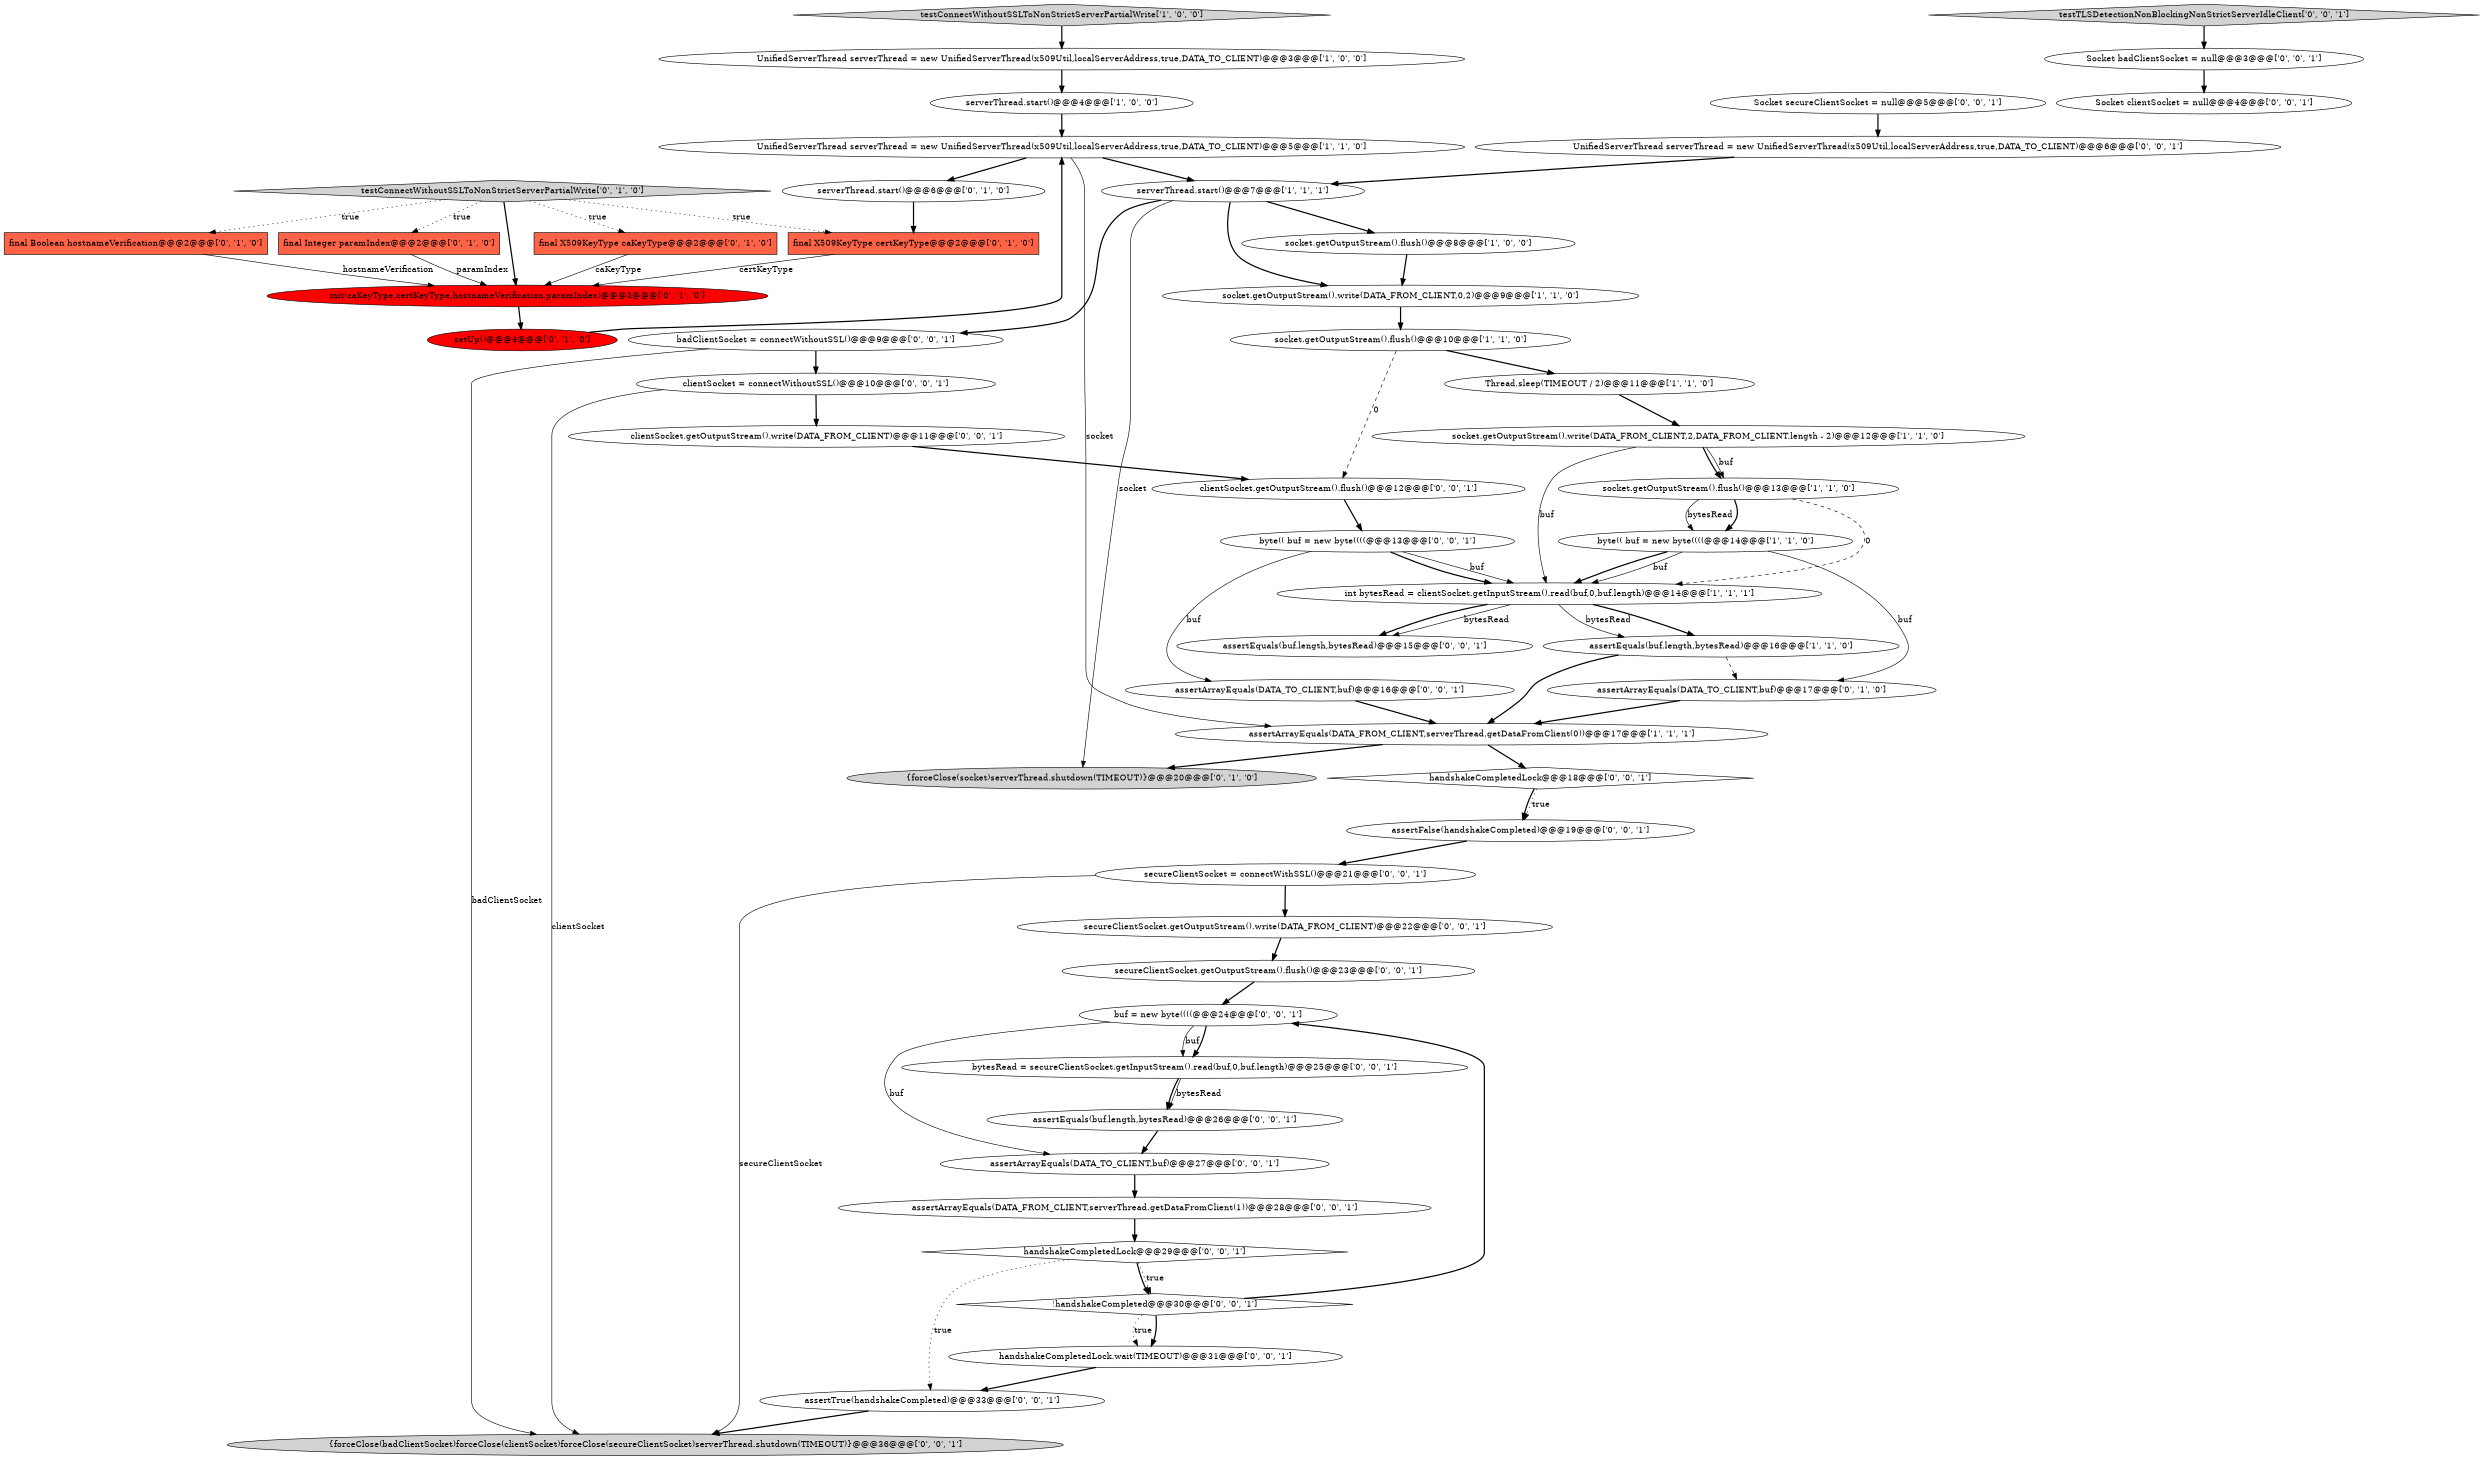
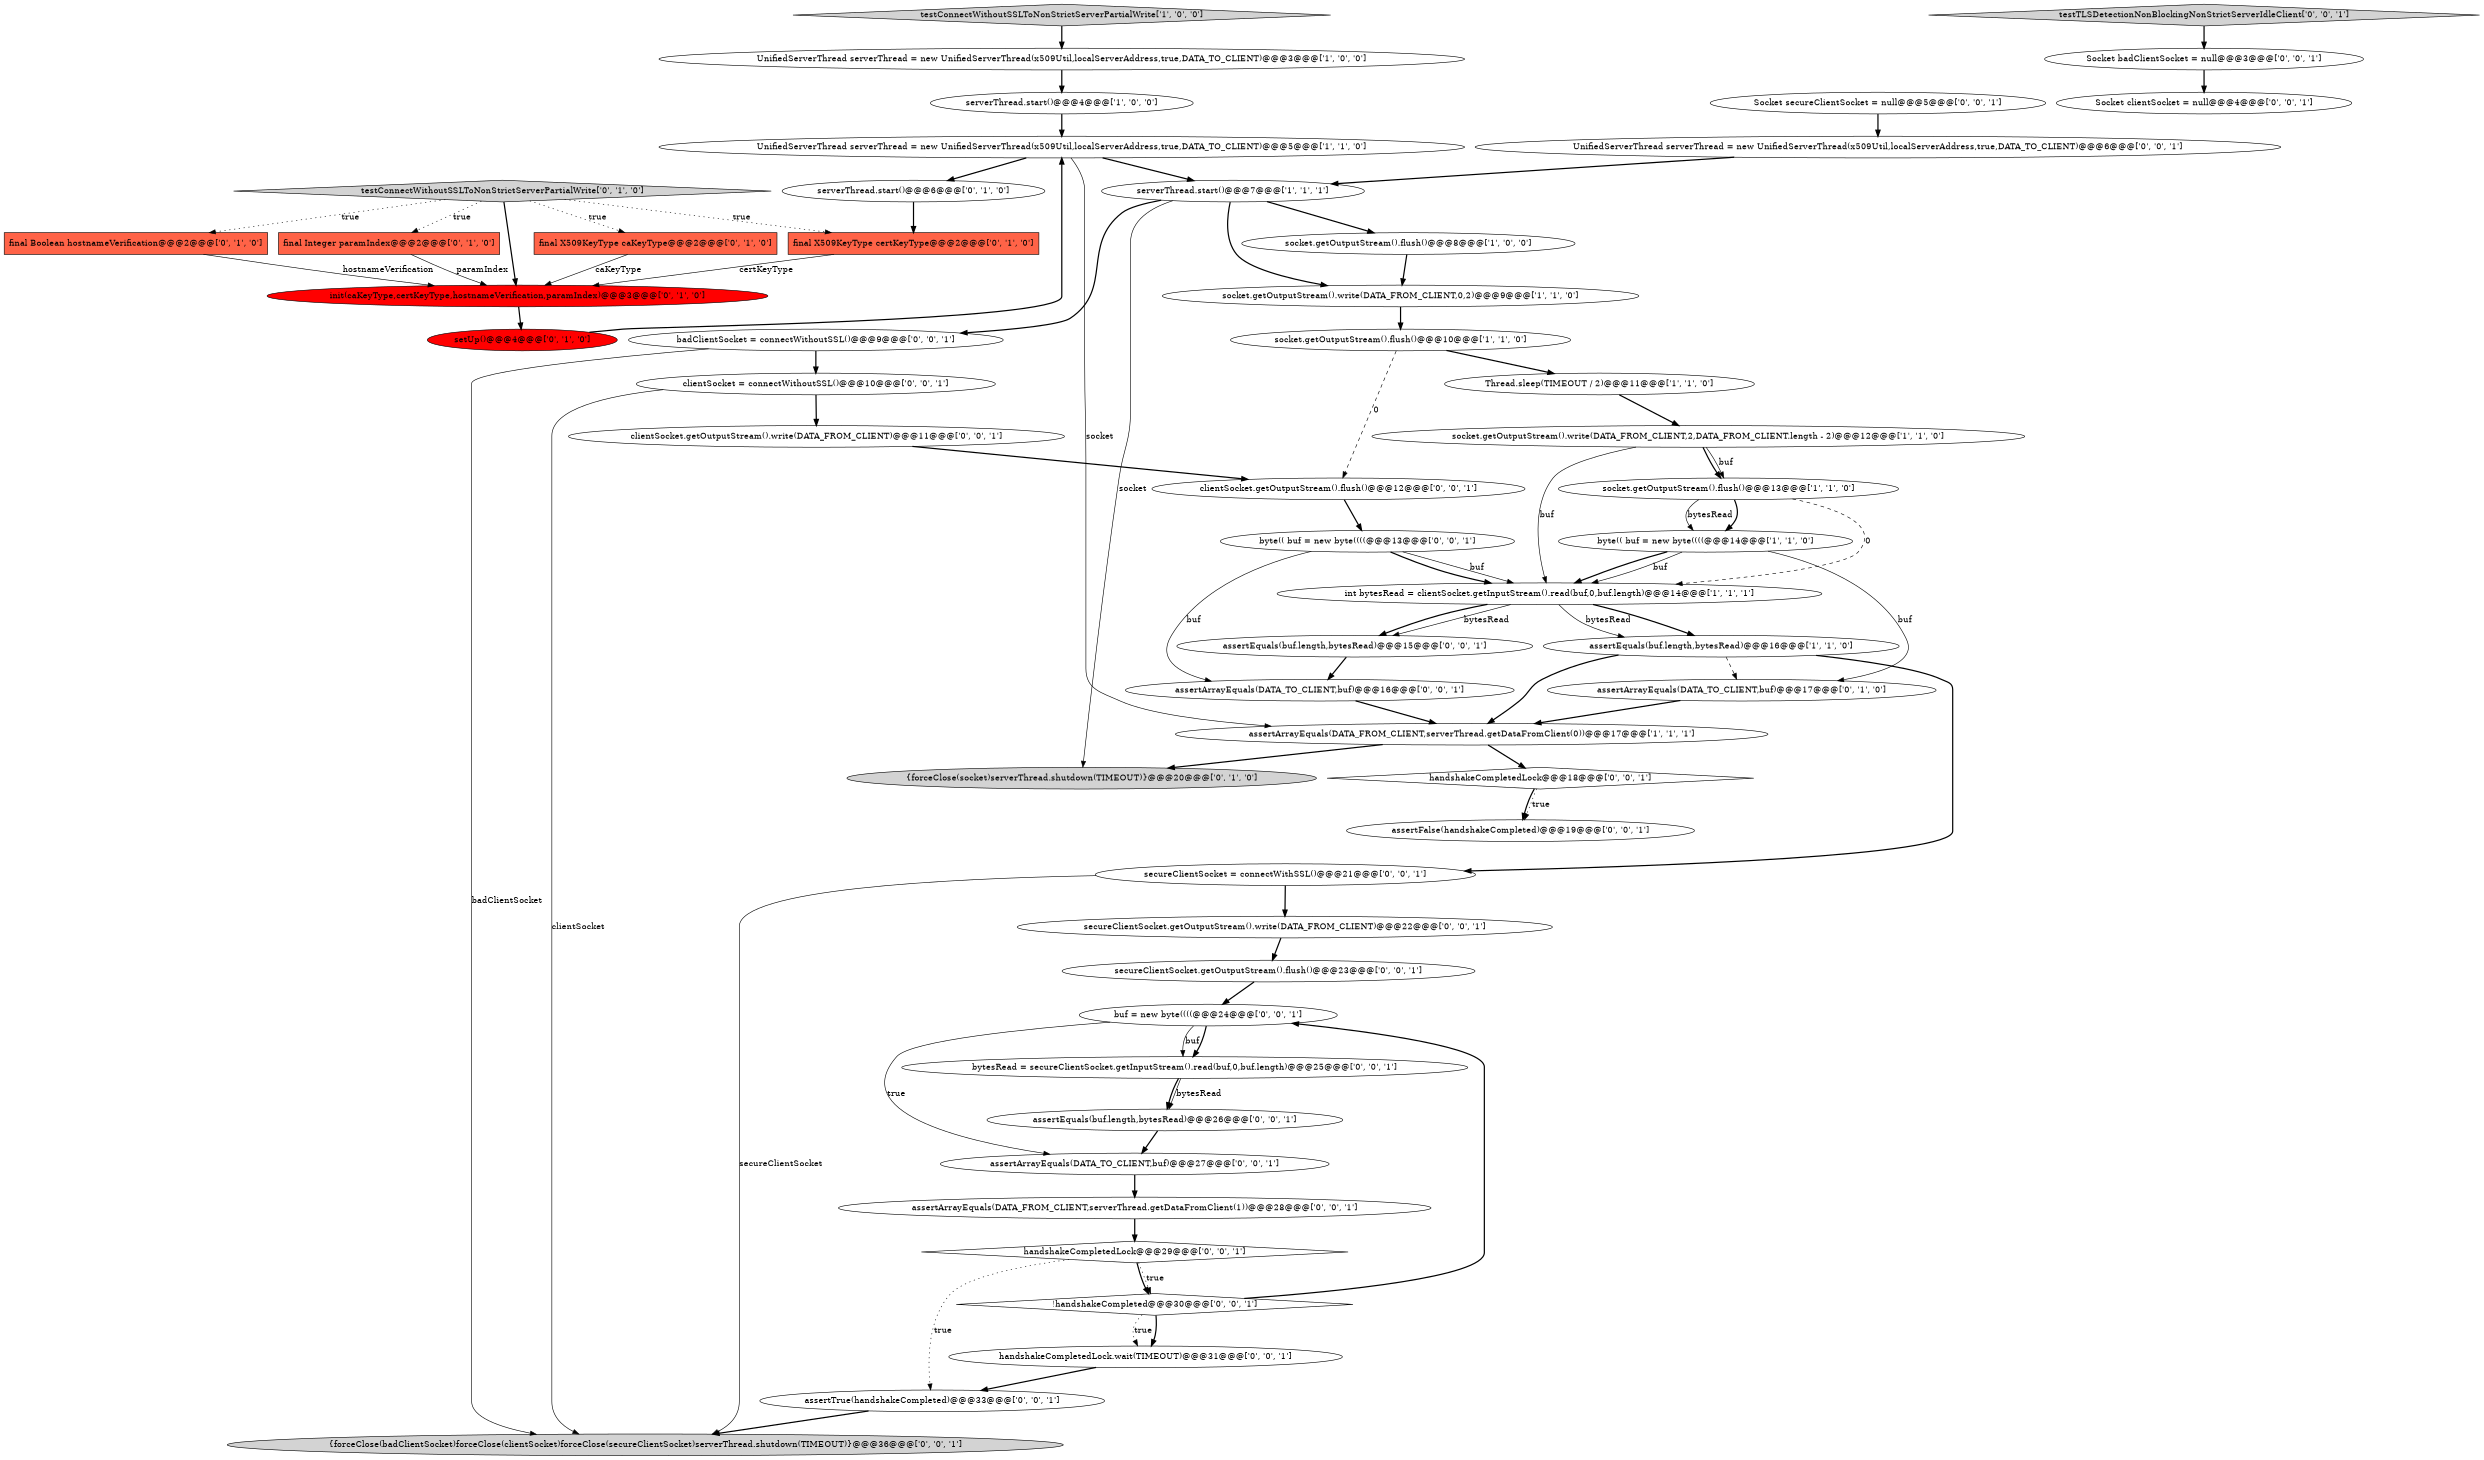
edge "assertEquals(buf.length,bytesRead)@@@15@@@['0', '0', '1']" -> "assertArrayEquals(DATA_TO_CLIENT,buf)@@@16@@@['0', '0', '1']": added
edge "assertFalse(handshakeCompleted)@@@19@@@['0', '0', '1']" -> "secureClientSocket = connectWithSSL()@@@21@@@['0', '0', '1']": now "assertEquals(buf.length,bytesRead)@@@16@@@['1', '1', '0']" -> "secureClientSocket = connectWithSSL()@@@21@@@['0', '0', '1']"
edge "buf = new byte((((@@@24@@@['0', '0', '1']" -> "assertArrayEquals(DATA_TO_CLIENT,buf)@@@27@@@['0', '0', '1']": label "buf" -> "true"
